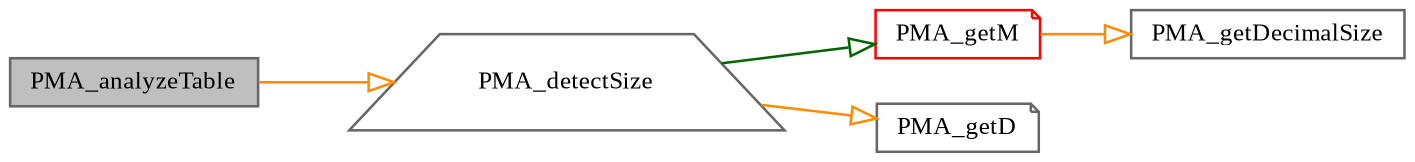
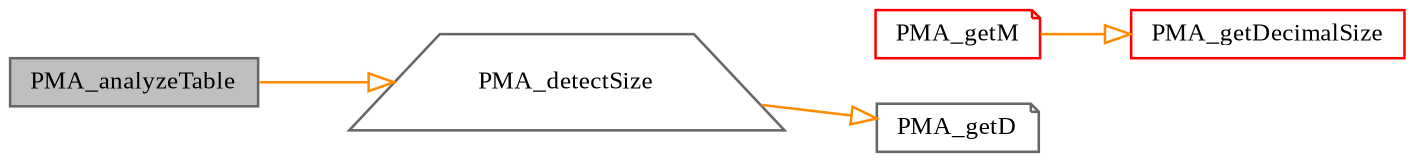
node "PMA_getDecimalSize": color gray40 -> red
edge "PMA_detectSize" -> "PMA_getM": removed
